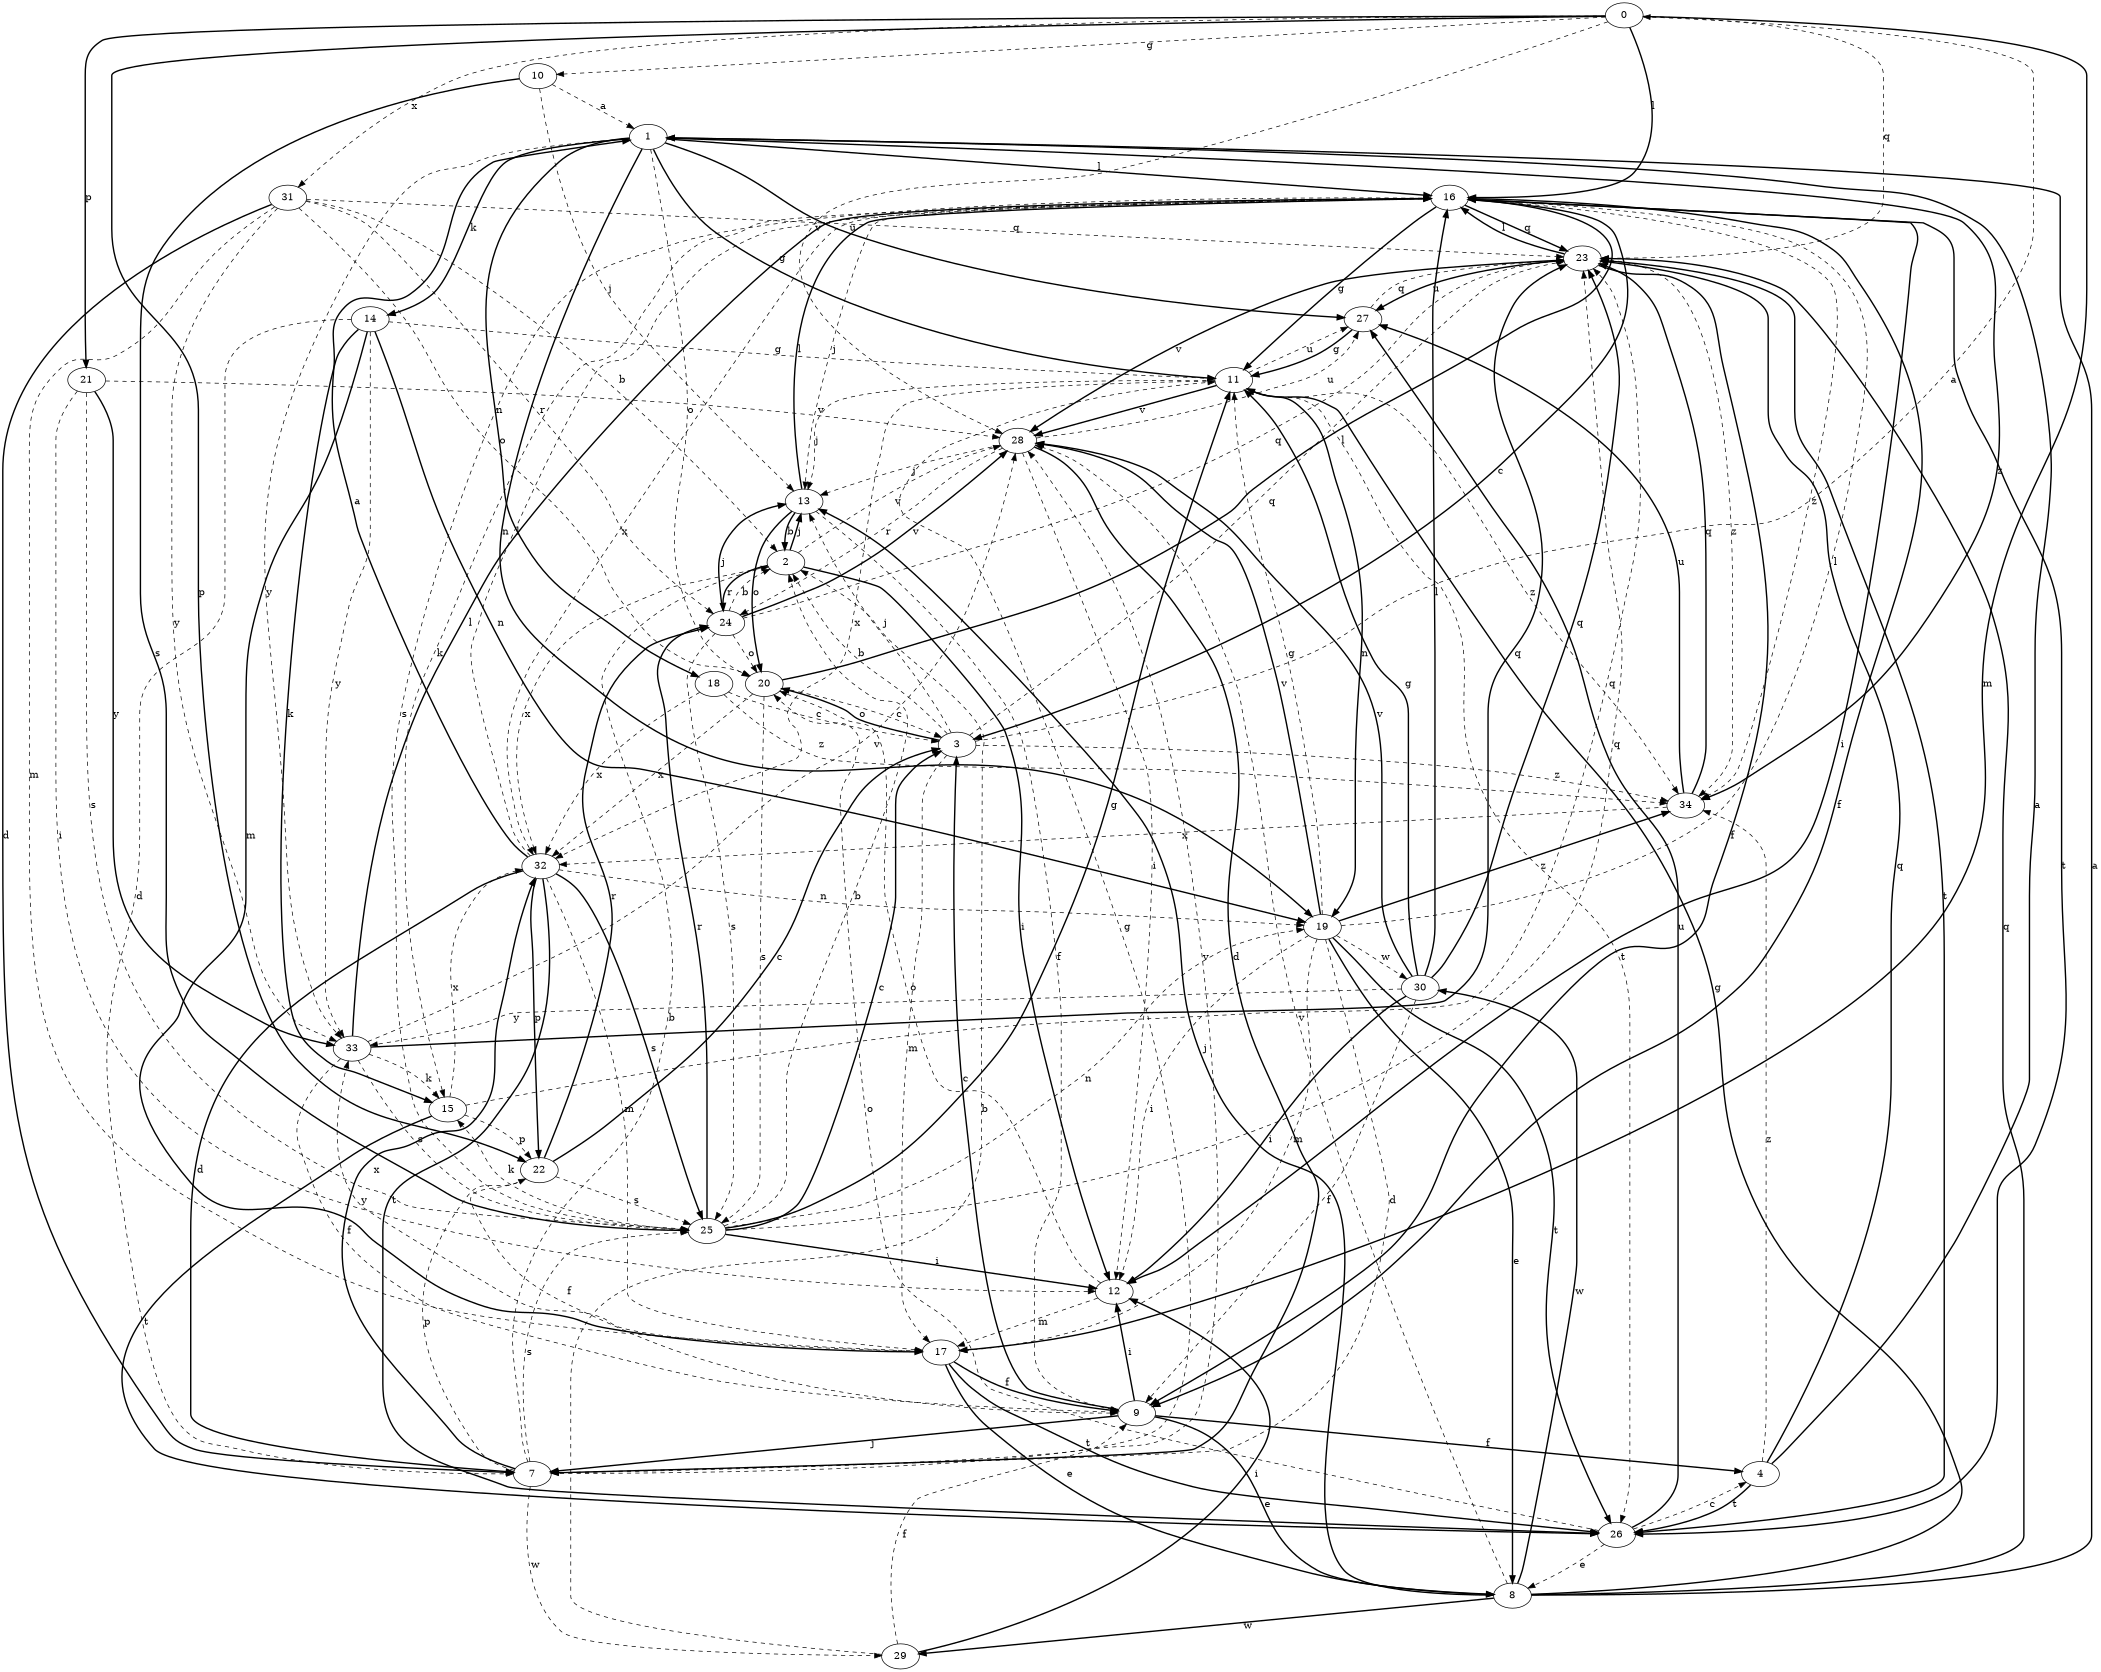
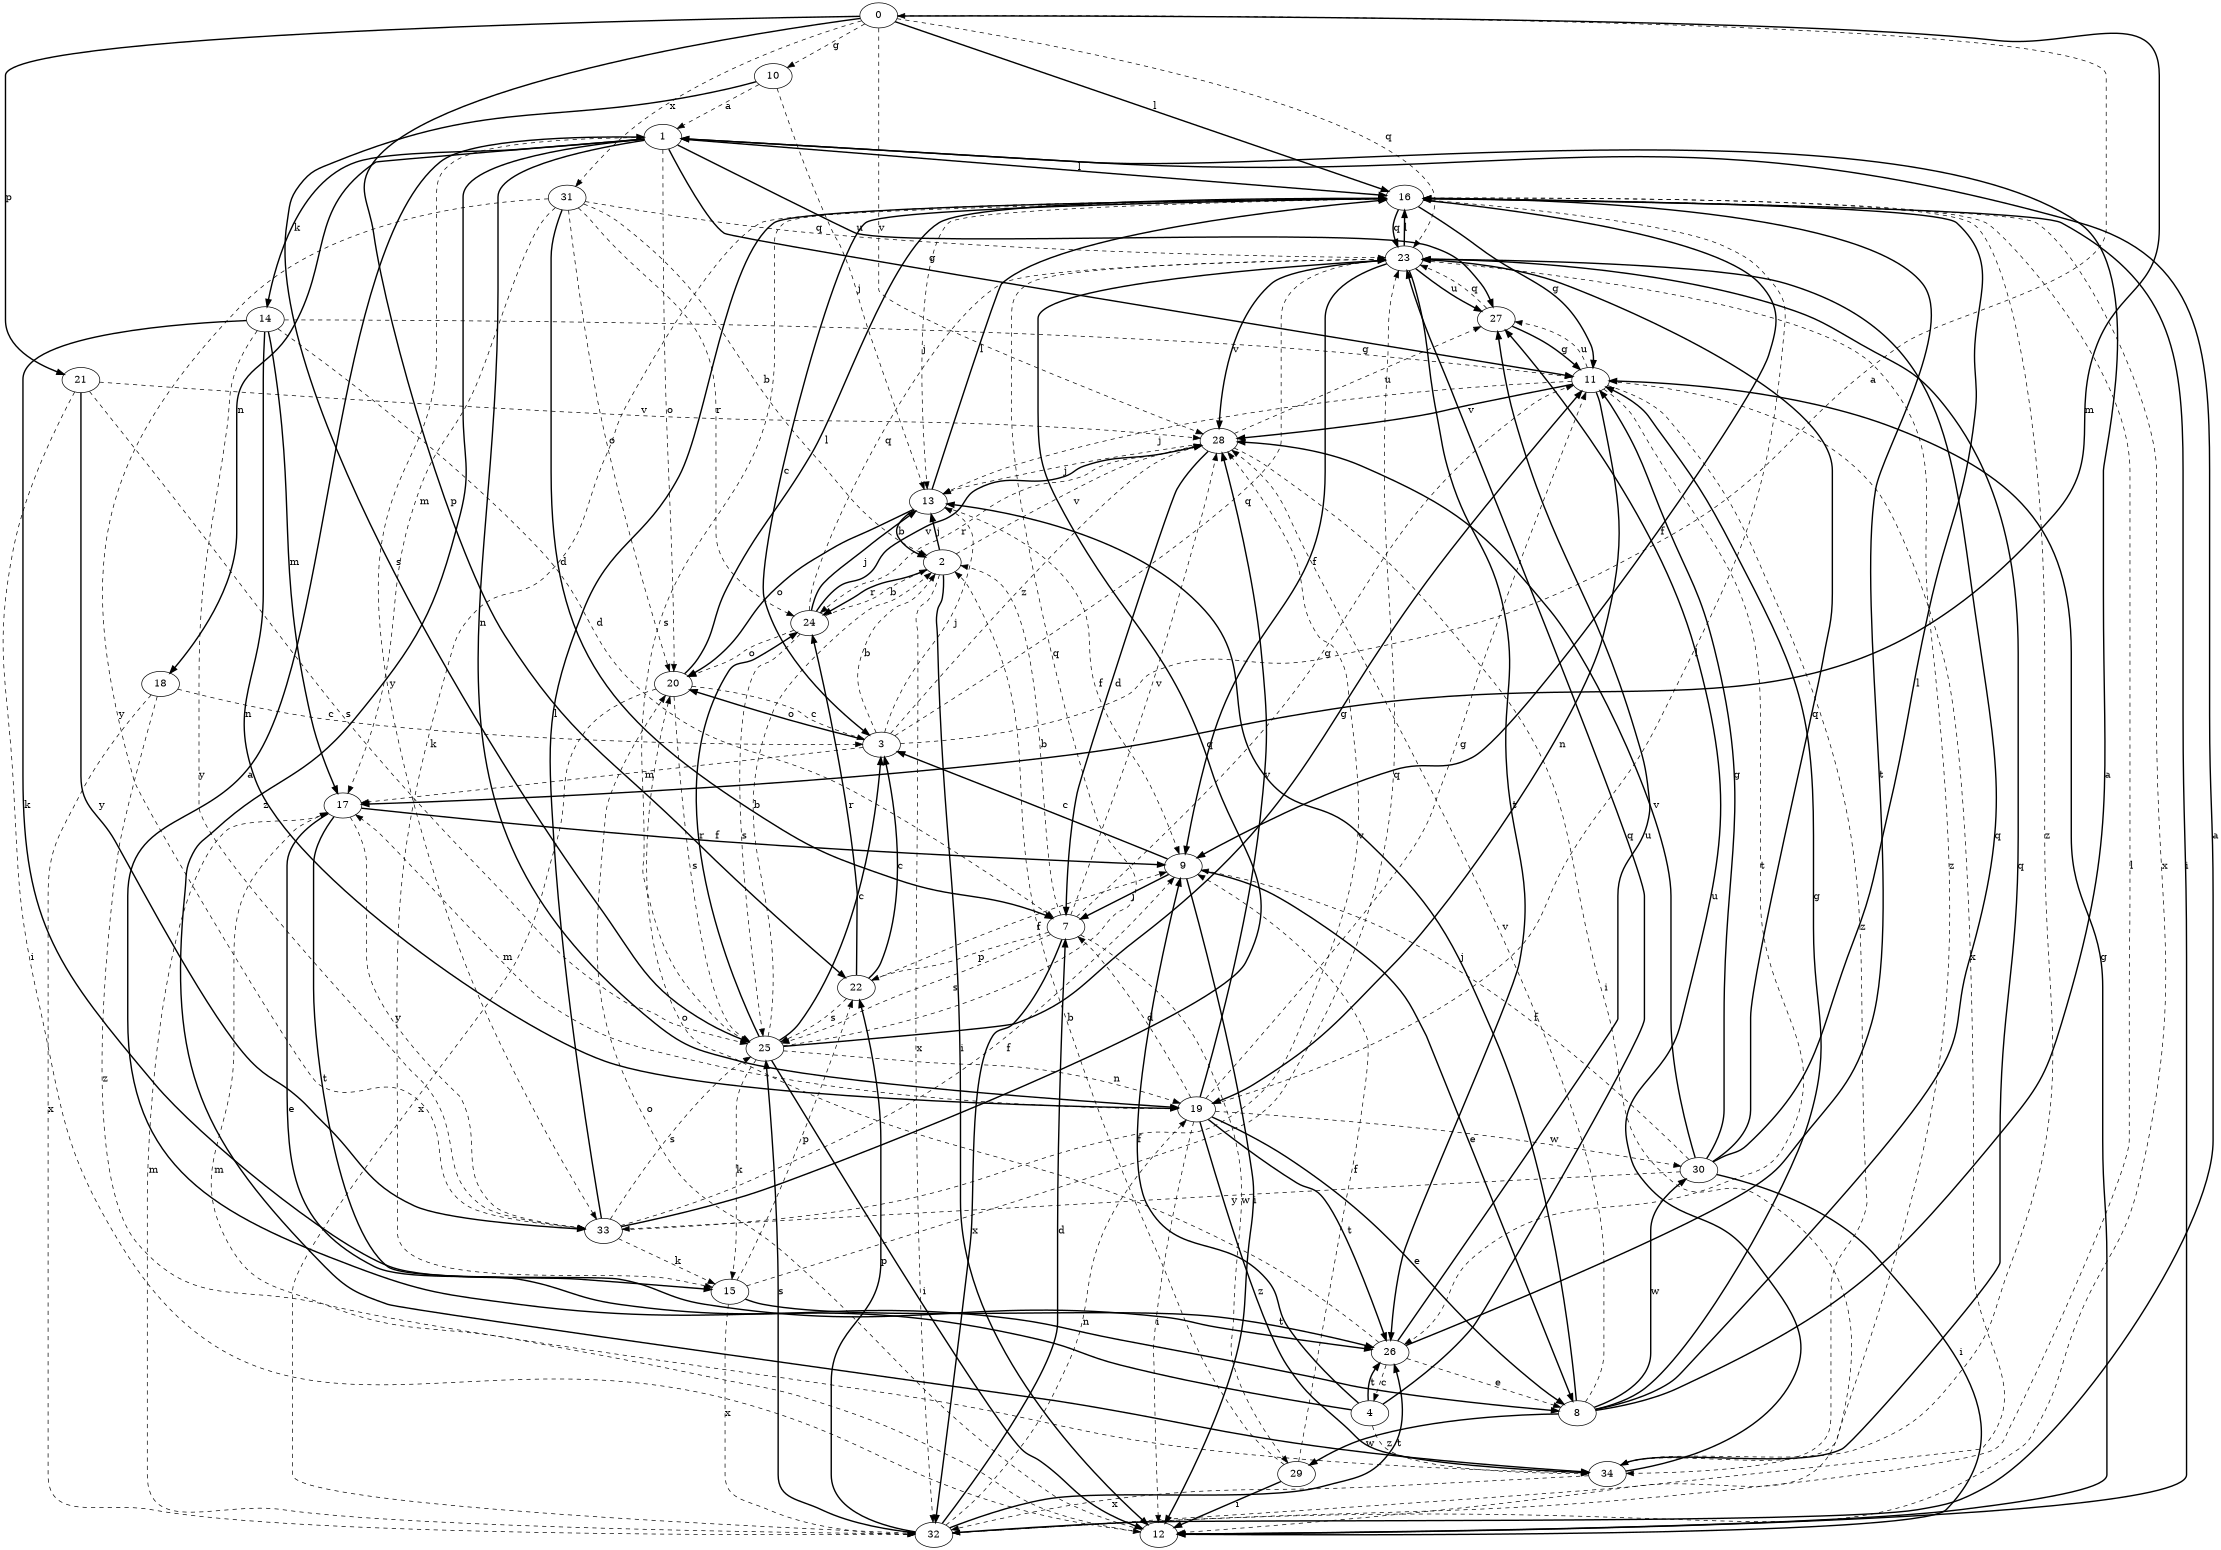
edge "3" -> "34": now "3" -> "28"
edge "16" -> "26": reversed
edge "12" -> "11": added, label "g"
edge "9" -> "4": reversed
